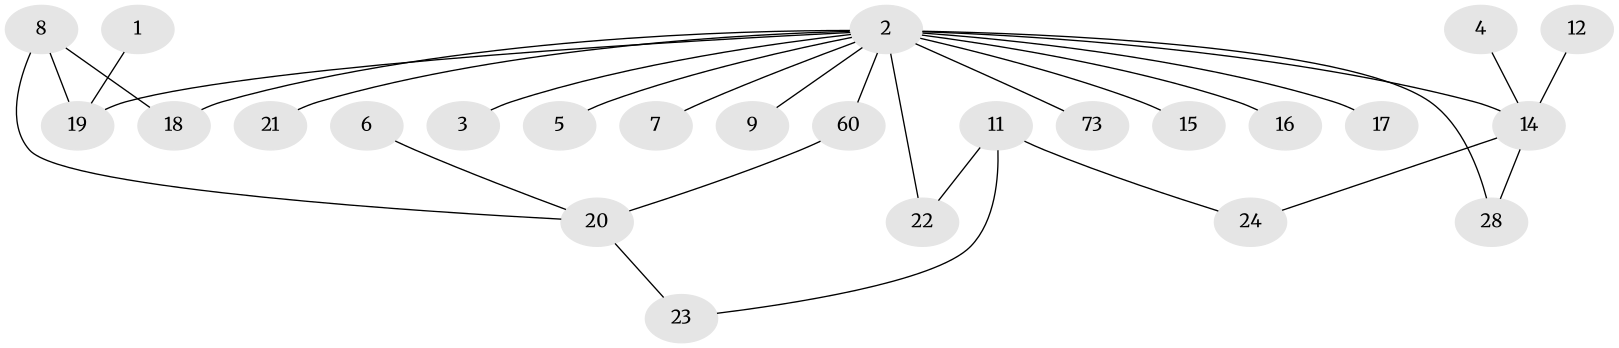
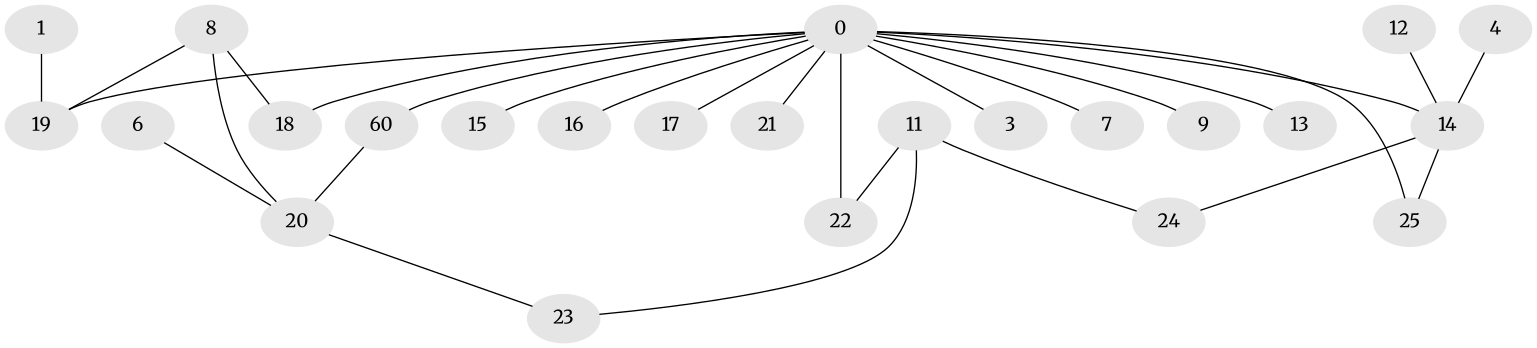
node "2": label "2" -> "0"
node "5": removed
node "73": label "73" -> "13"
node "28": label "28" -> "25"
